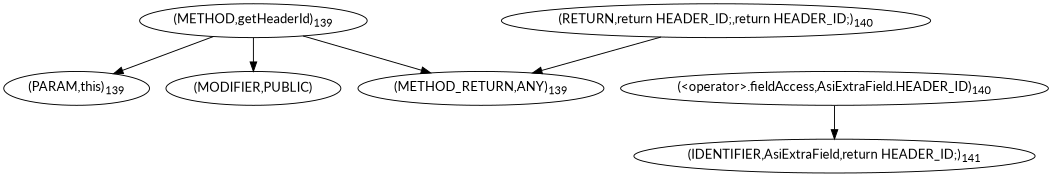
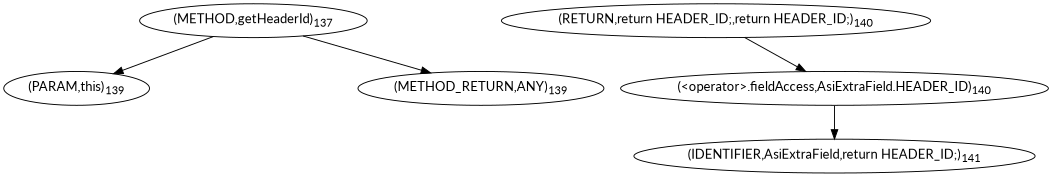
node "(METHOD,getHeaderId)": text "139" -> "137"
edge "(RETURN,return HEADER_ID;,return HEADER_ID;)" -> "(METHOD_RETURN,ANY)": now "(RETURN,return HEADER_ID;,return HEADER_ID;)" -> "(<operator>.fieldAccess,AsiExtraField.HEADER_ID)"
node "(MODIFIER,PUBLIC)": removed
